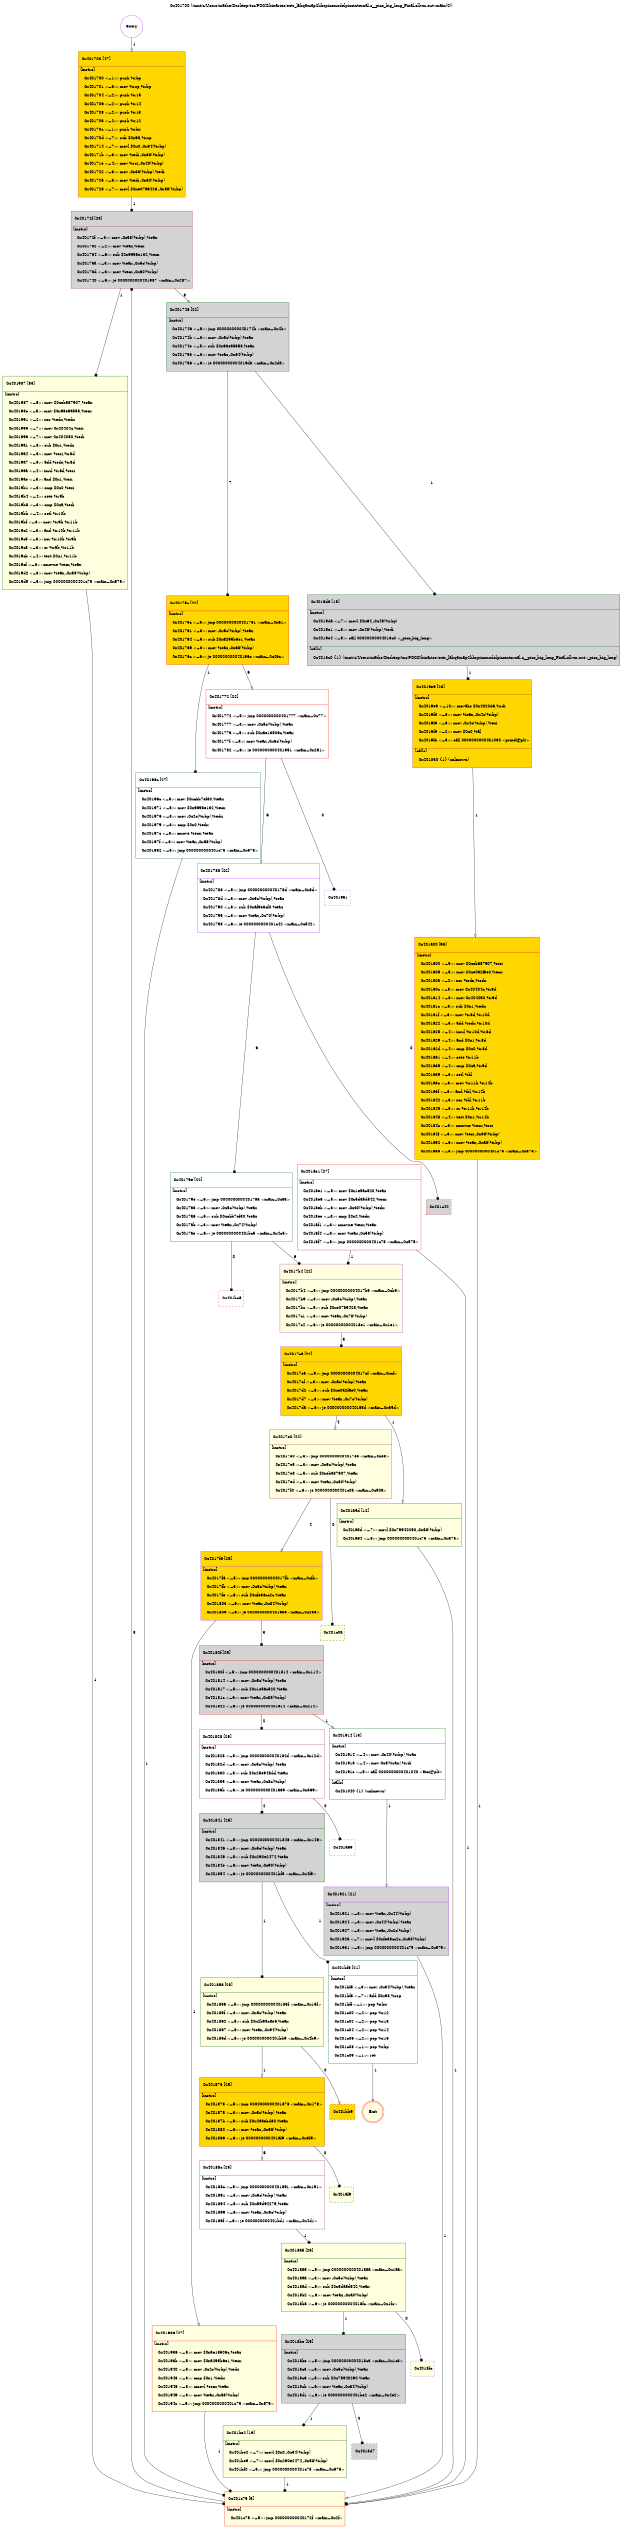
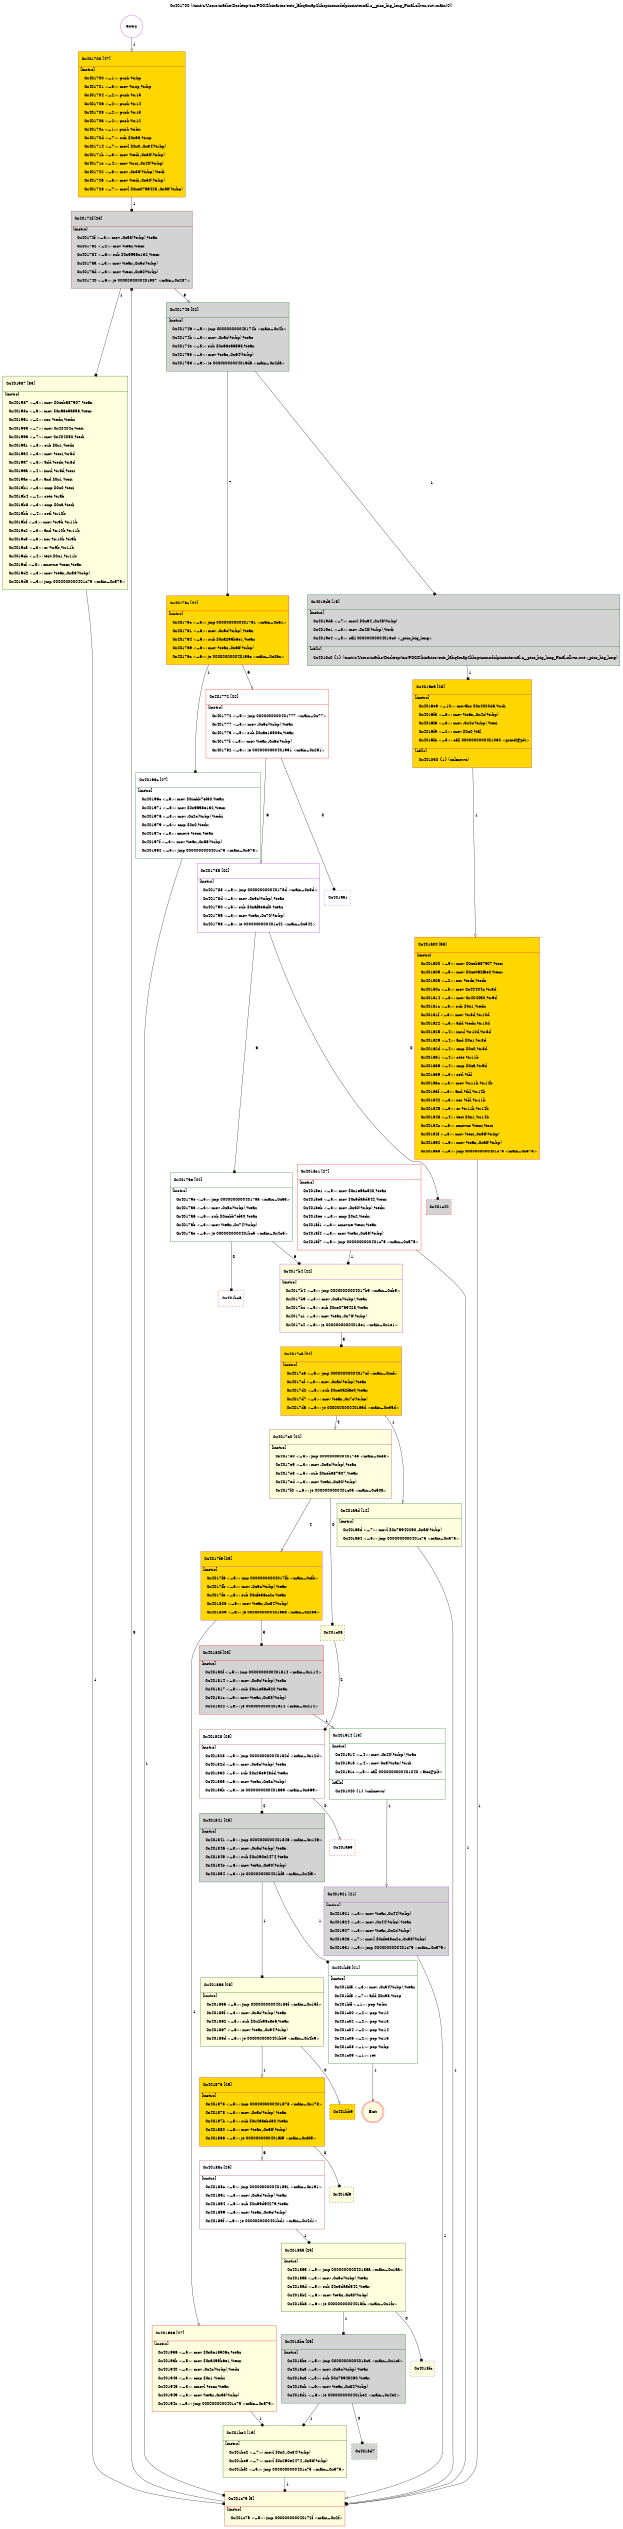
edge "0x40180f [25]" -> "0x401828 [25]": now "0x401c0a" -> "0x401828 [25]"
edge "0x401828 [25]" -> "0x401a69": arrowhead box -> onormal
edge "0x401936 [27]" -> "0x401c75 [5]": now "0x401936 [27]" -> "0x401be2 [19]"
